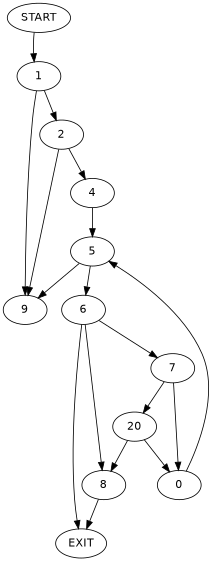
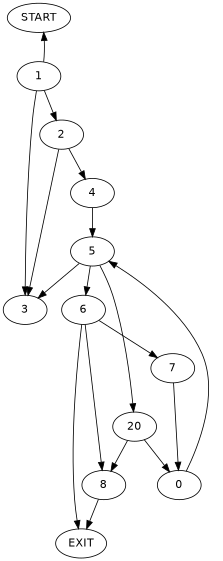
edge "START" -> "1": reversed
node "9": label "9" -> "3"
edge "7" -> "20": now "5" -> "20"
